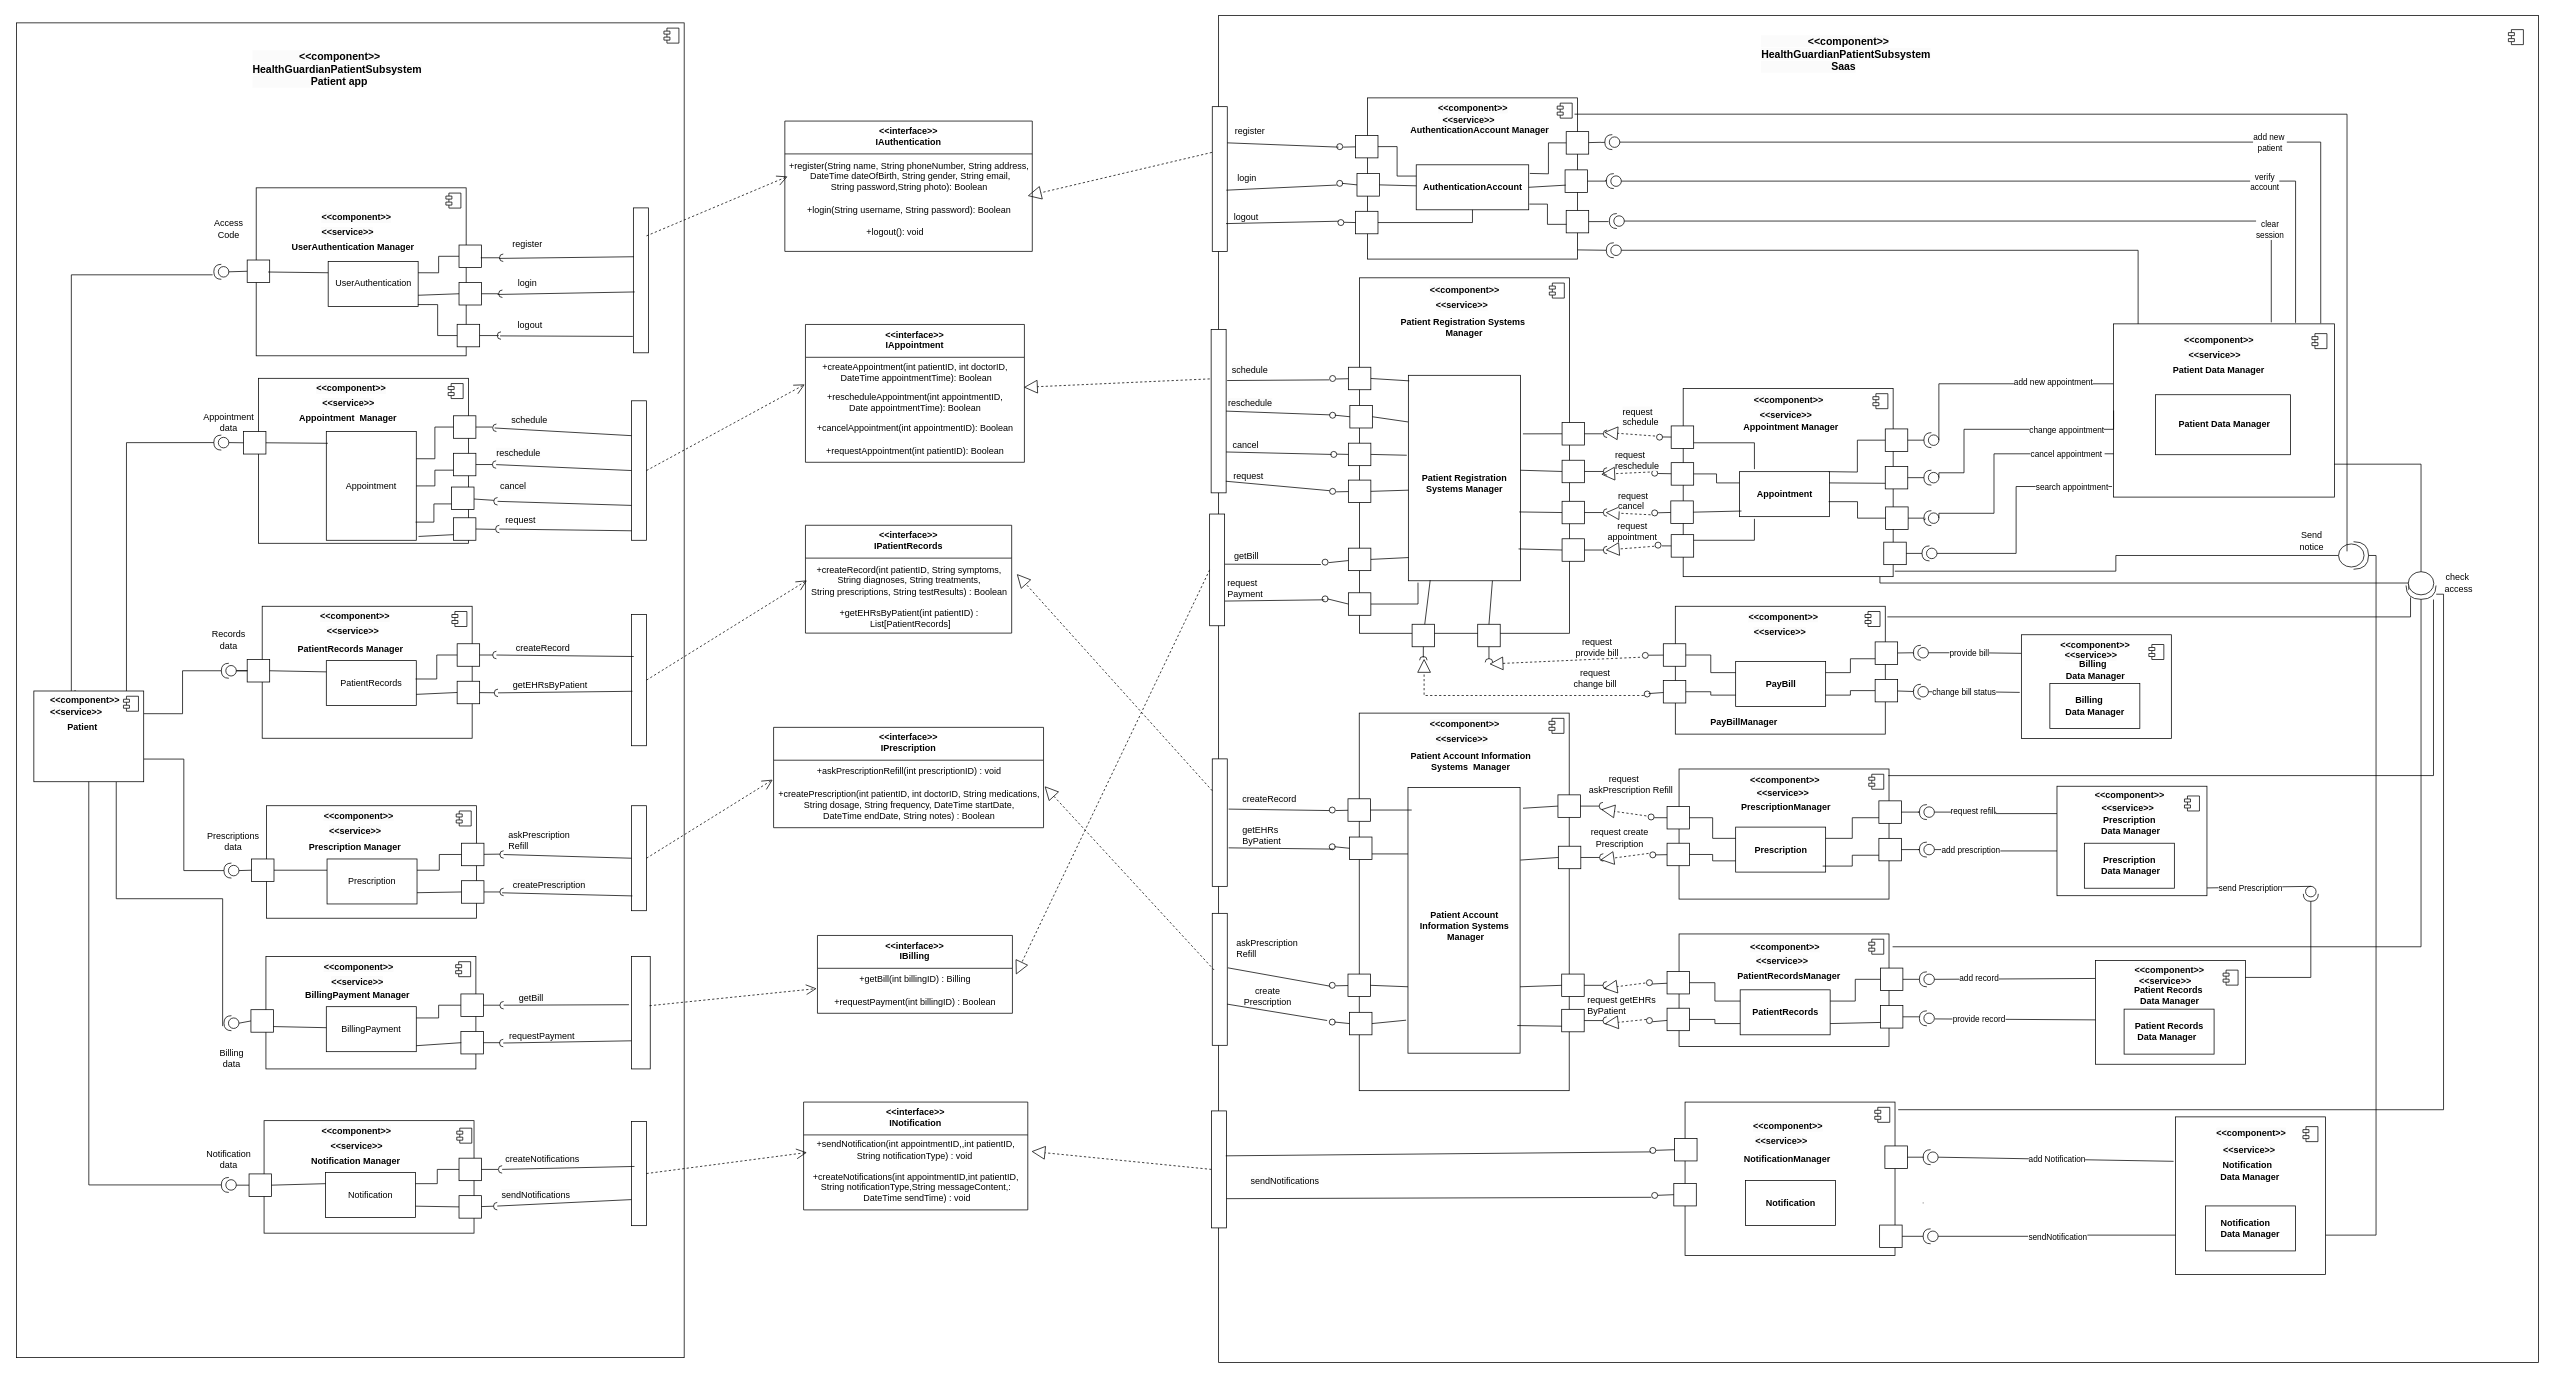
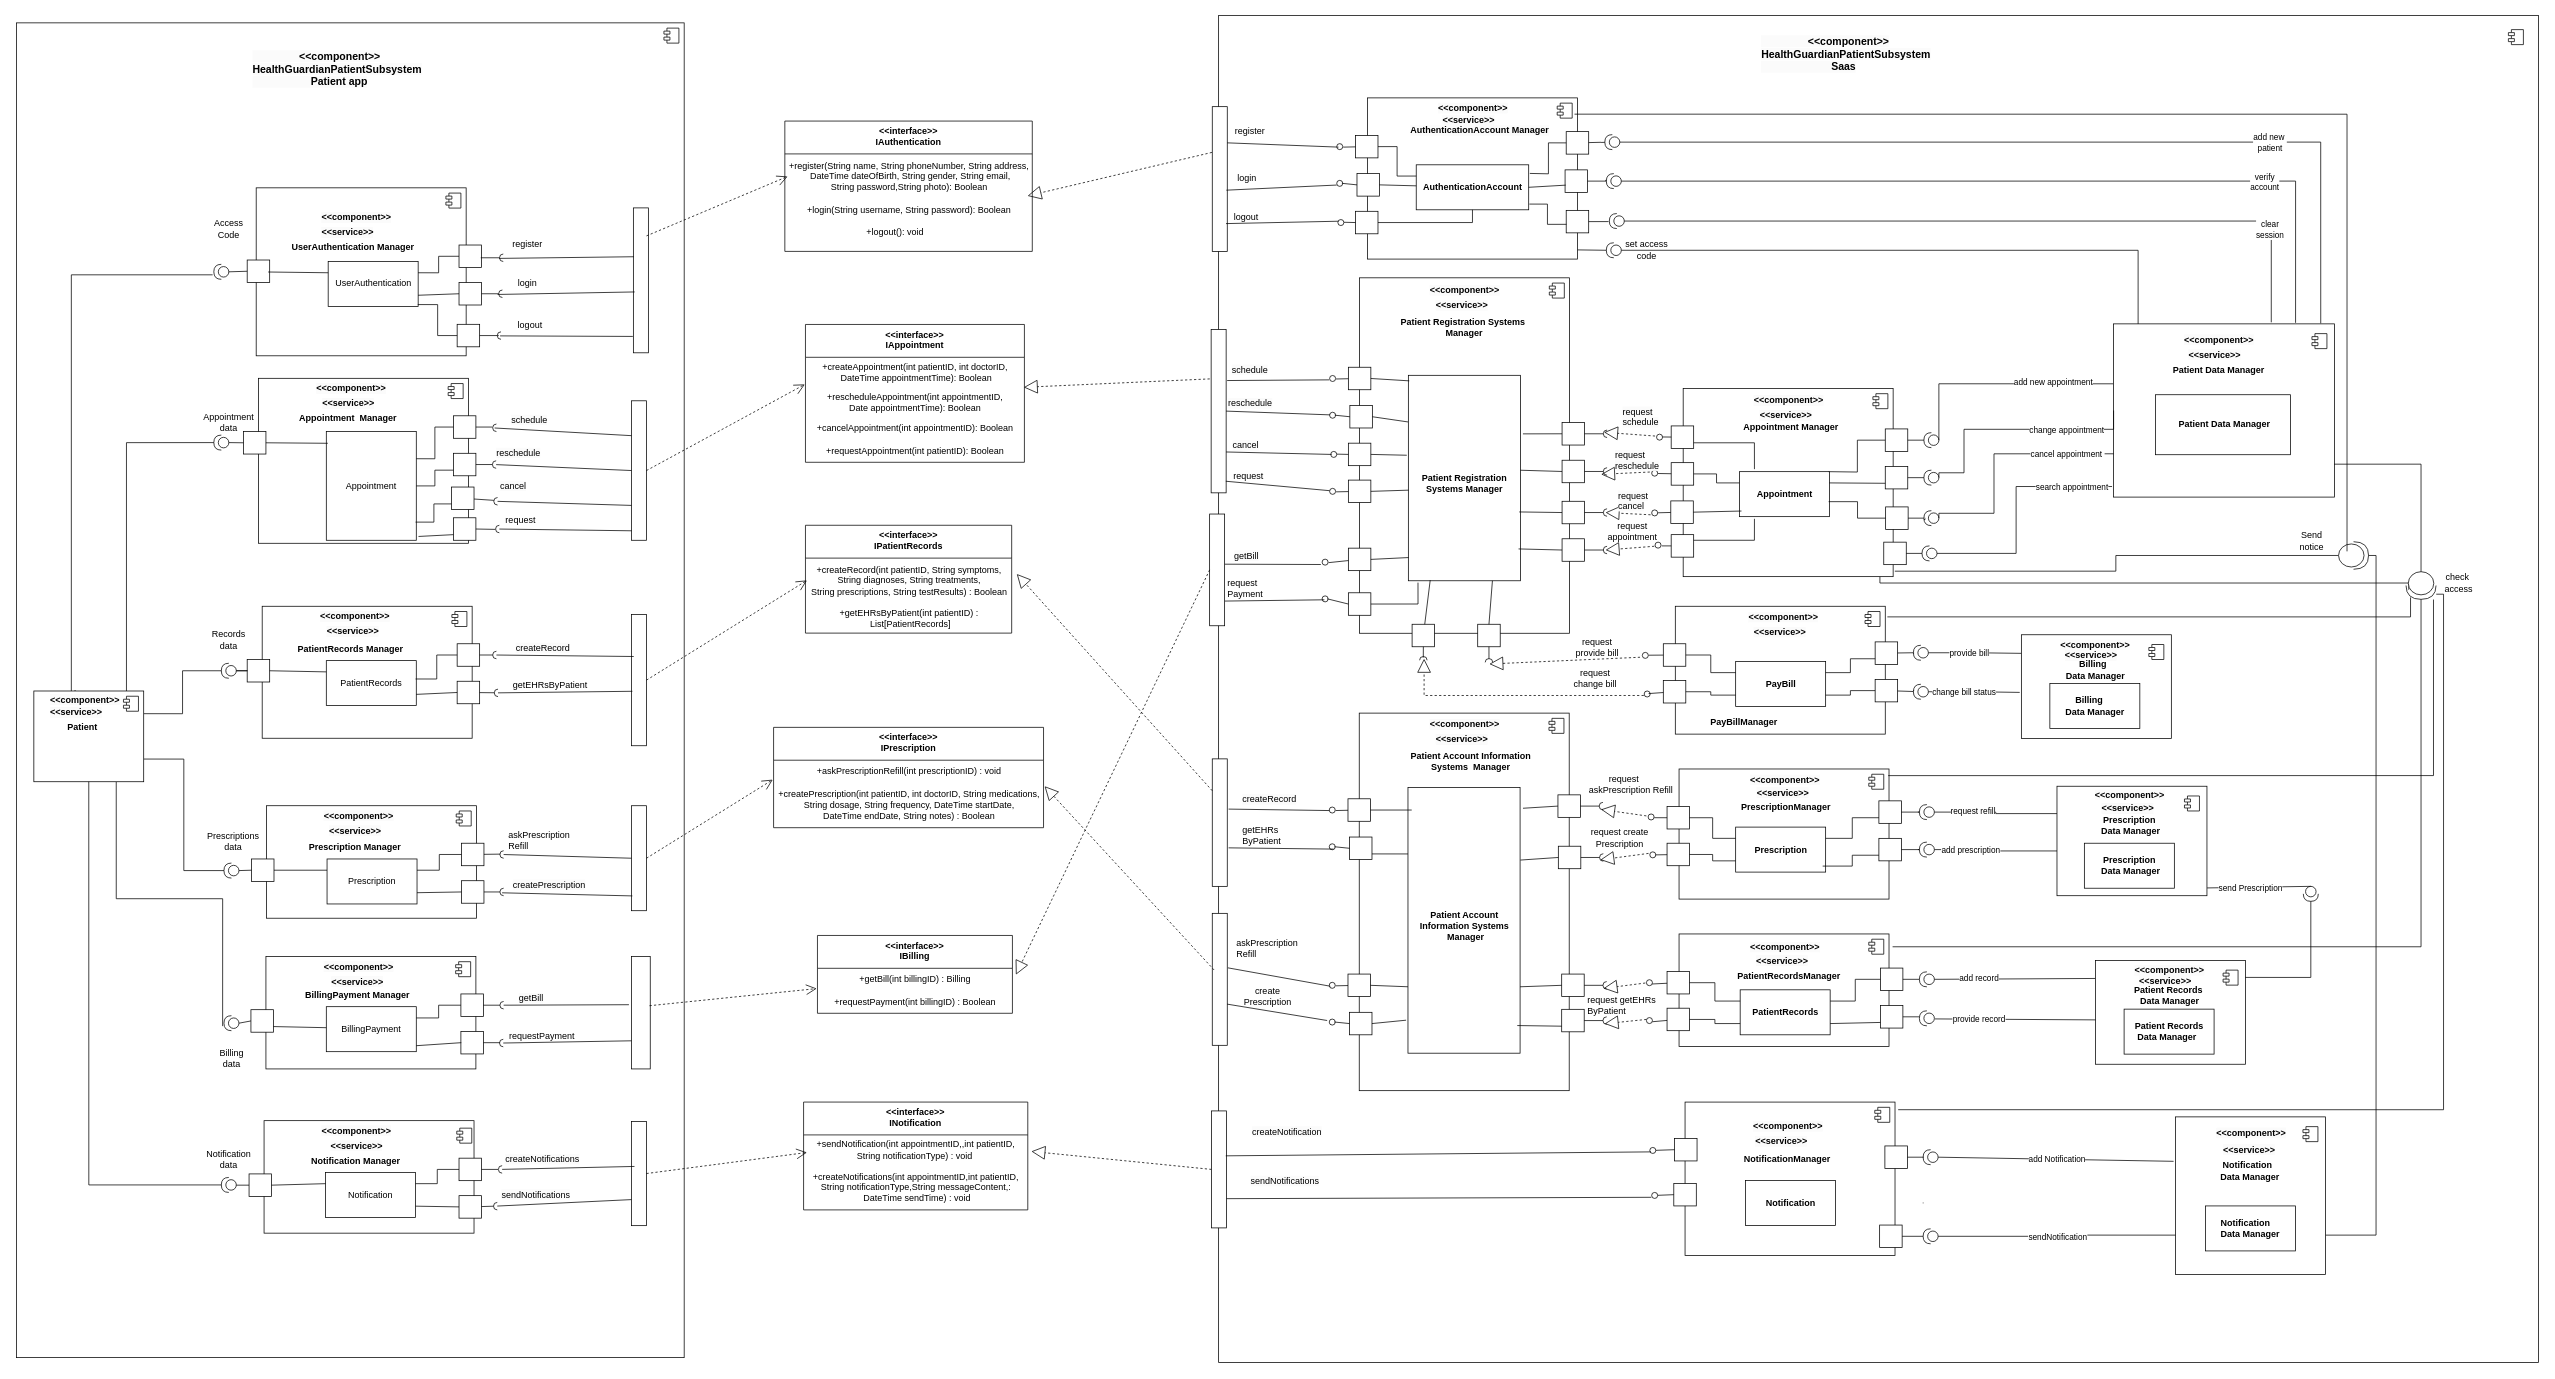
node "set access code": added
node "createNotification": added
